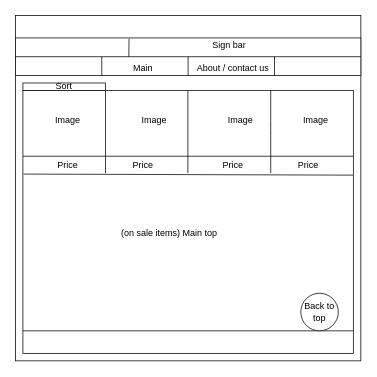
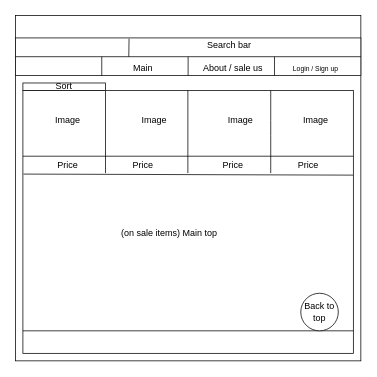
node "Sign bar": label "Sign bar" -> "Search bar"
node "About / contact us": label "About / contact us" -> "About / sale us"
node "Login / Sign up": added
